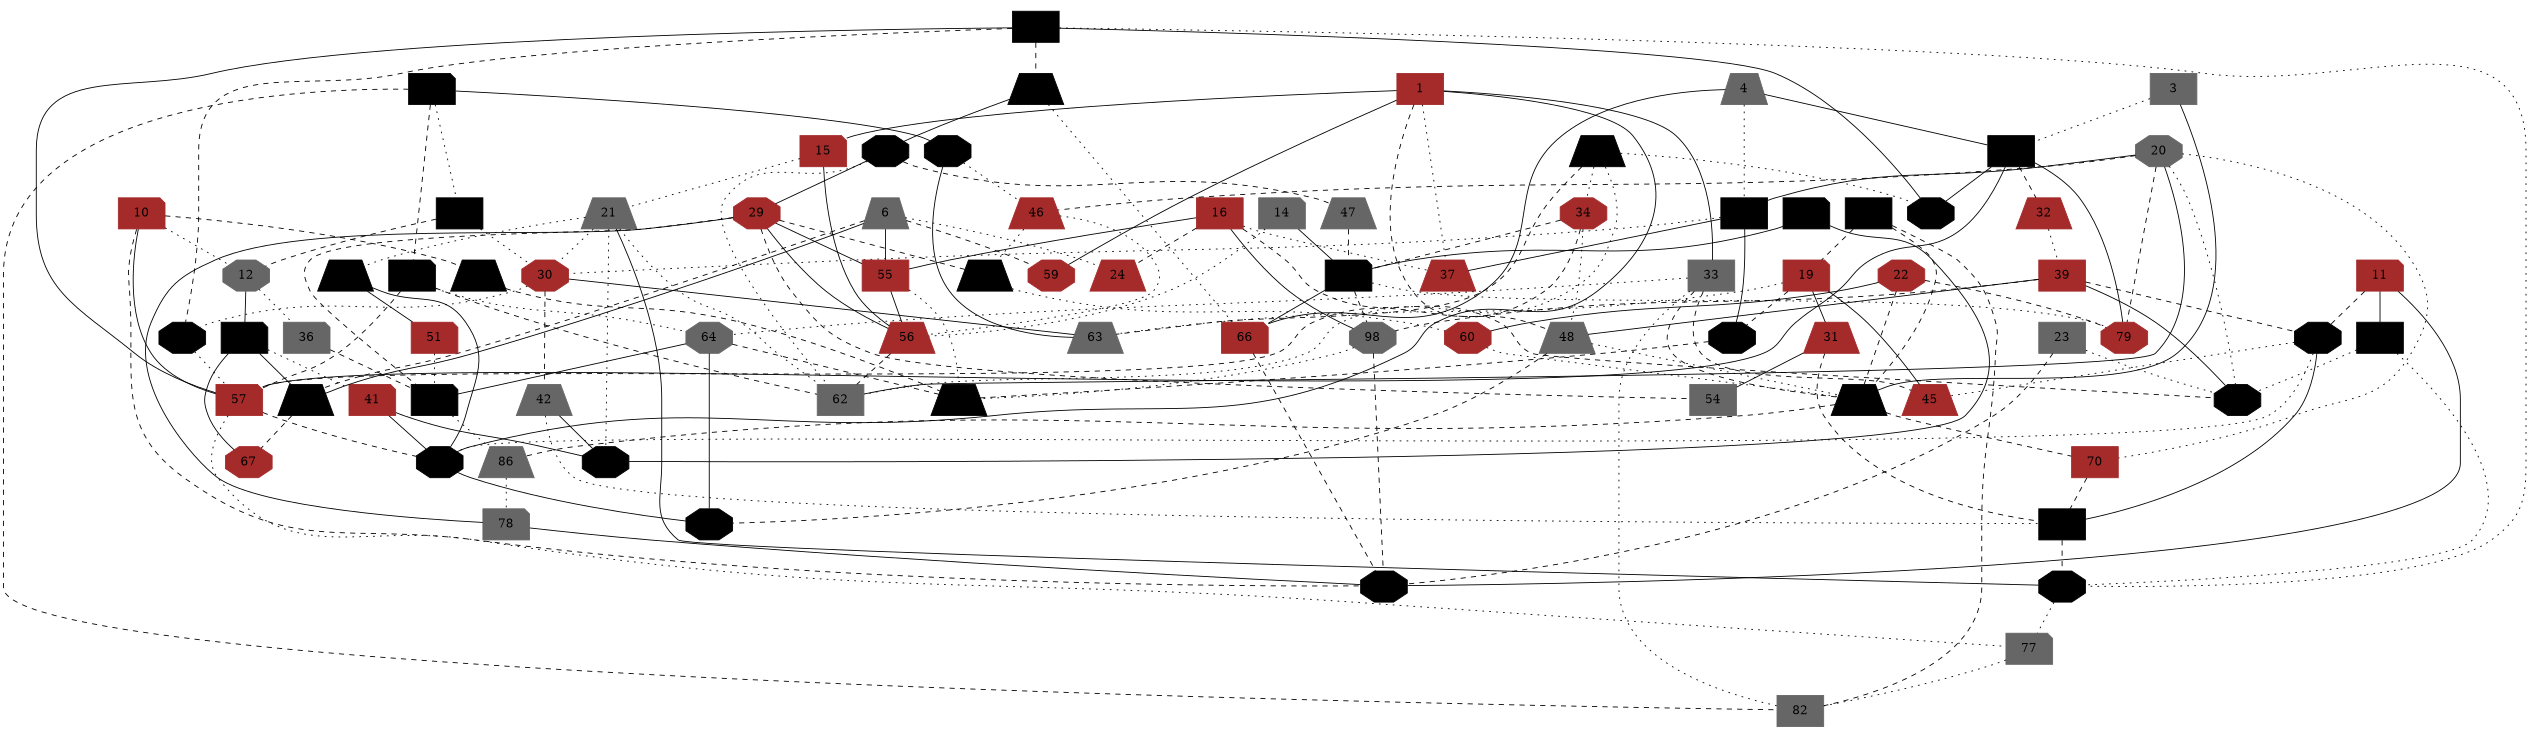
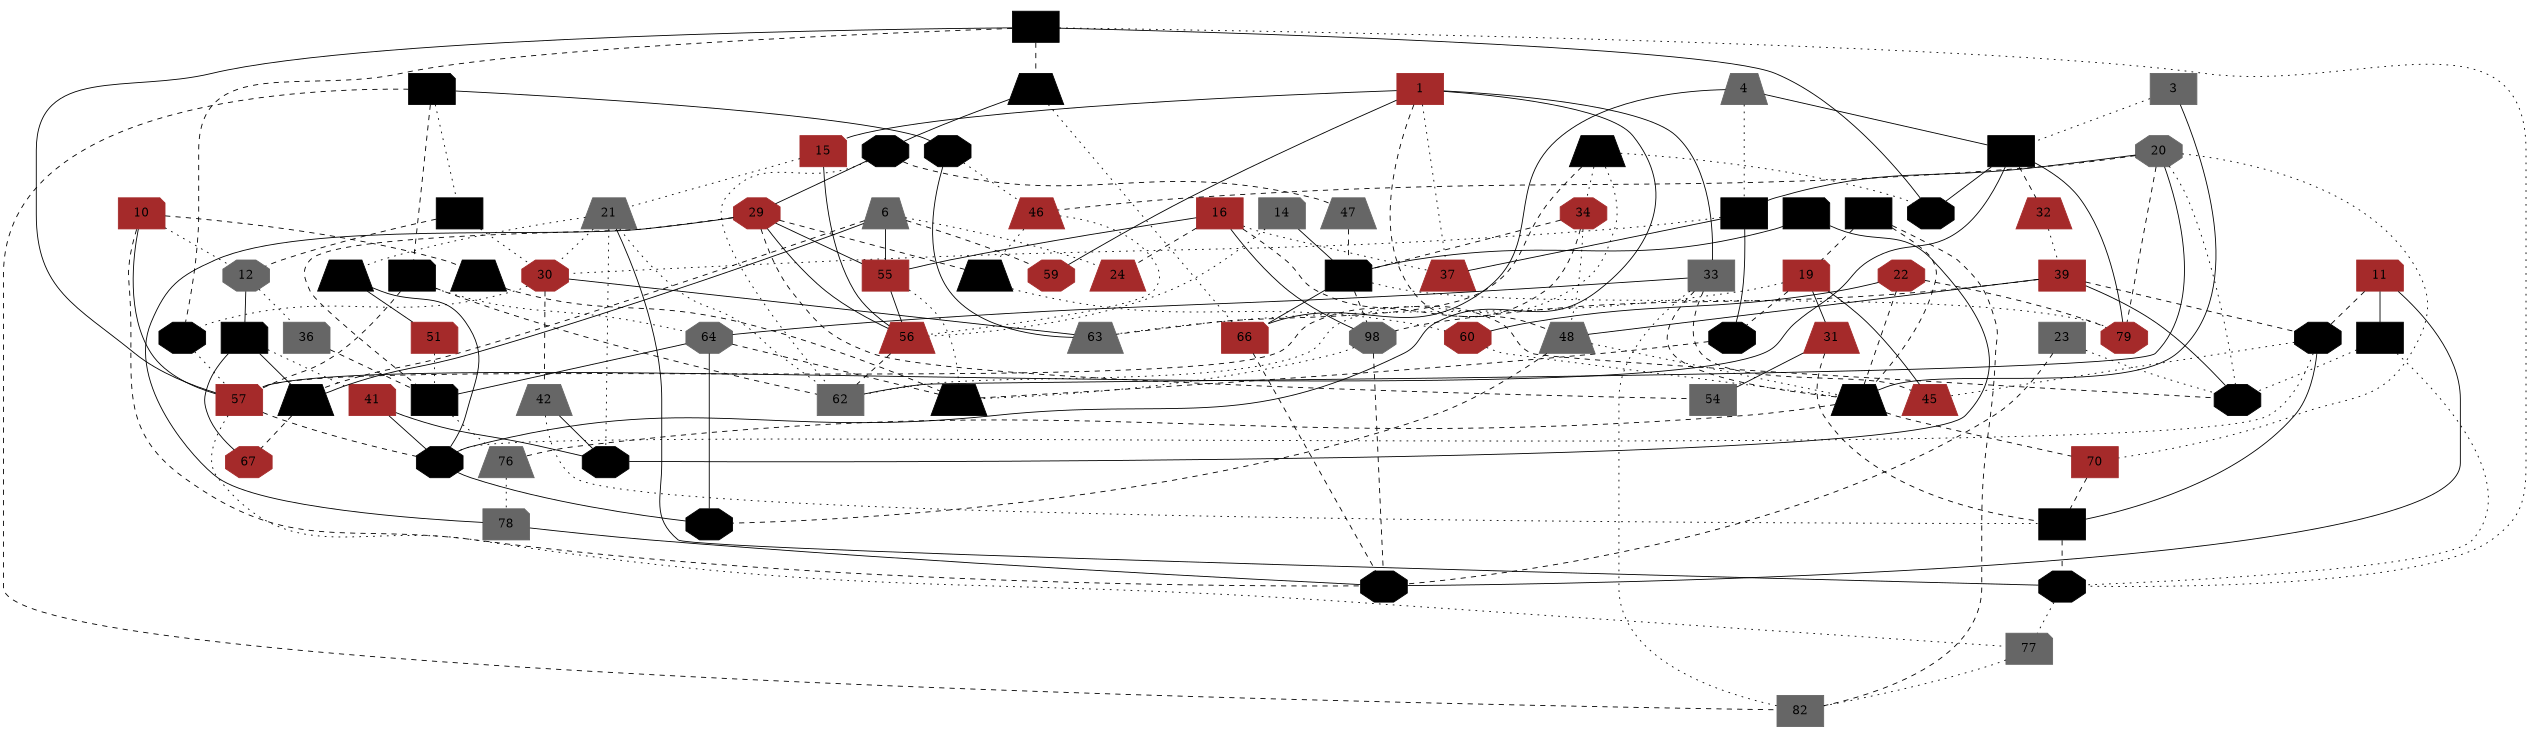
edge "33" -- "64": style dotted -> solid
node "86": label "86" -> "76"
